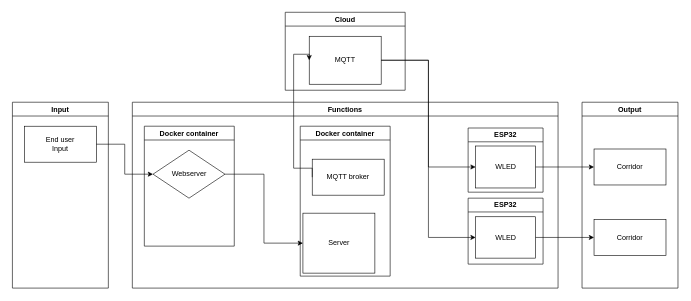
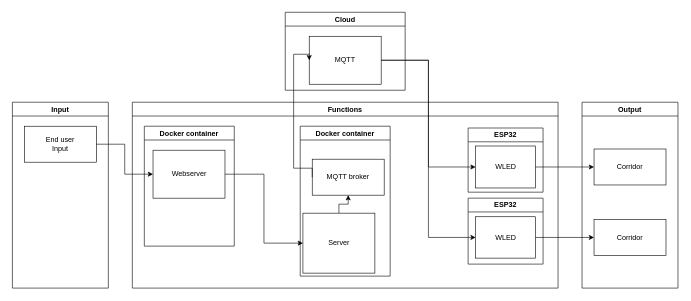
node "Webserver": shape diamond -> rectangle
edge "Server" -> "MQTT broker": added
